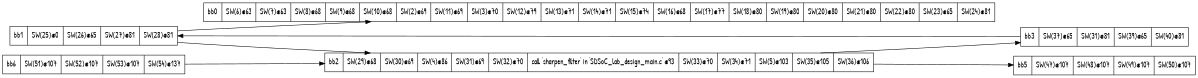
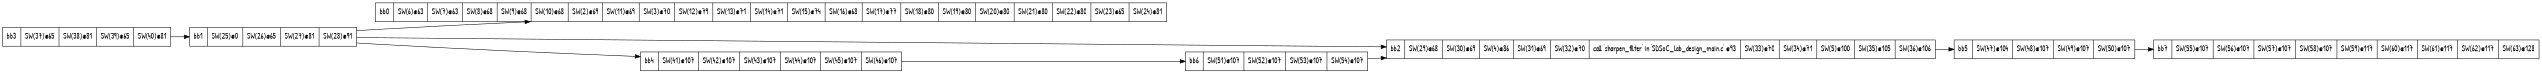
node "bb1": text "SW(28)@81" -> "SW(28)@91"
node "bb3": text "SW(31)@81" -> "SW(38)@81"
edge "bb2" -> "bb3": removed
node "bb7": added
node "bb4": added
node "bb2": text "SW(5)@103" -> "SW(5)@100"
node "bb6": text "SW(54)@137" -> "SW(54)@107"
node "bb5": text "SW(47)@107" -> "SW(47)@104"
